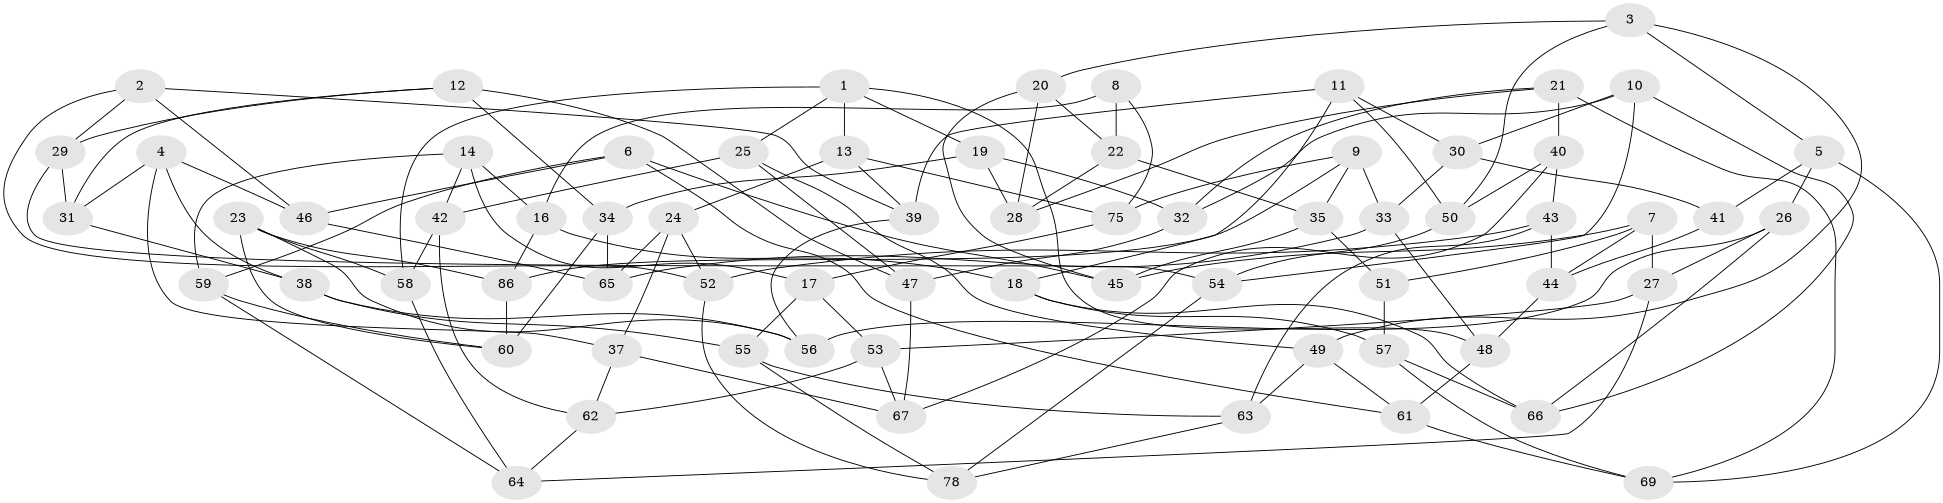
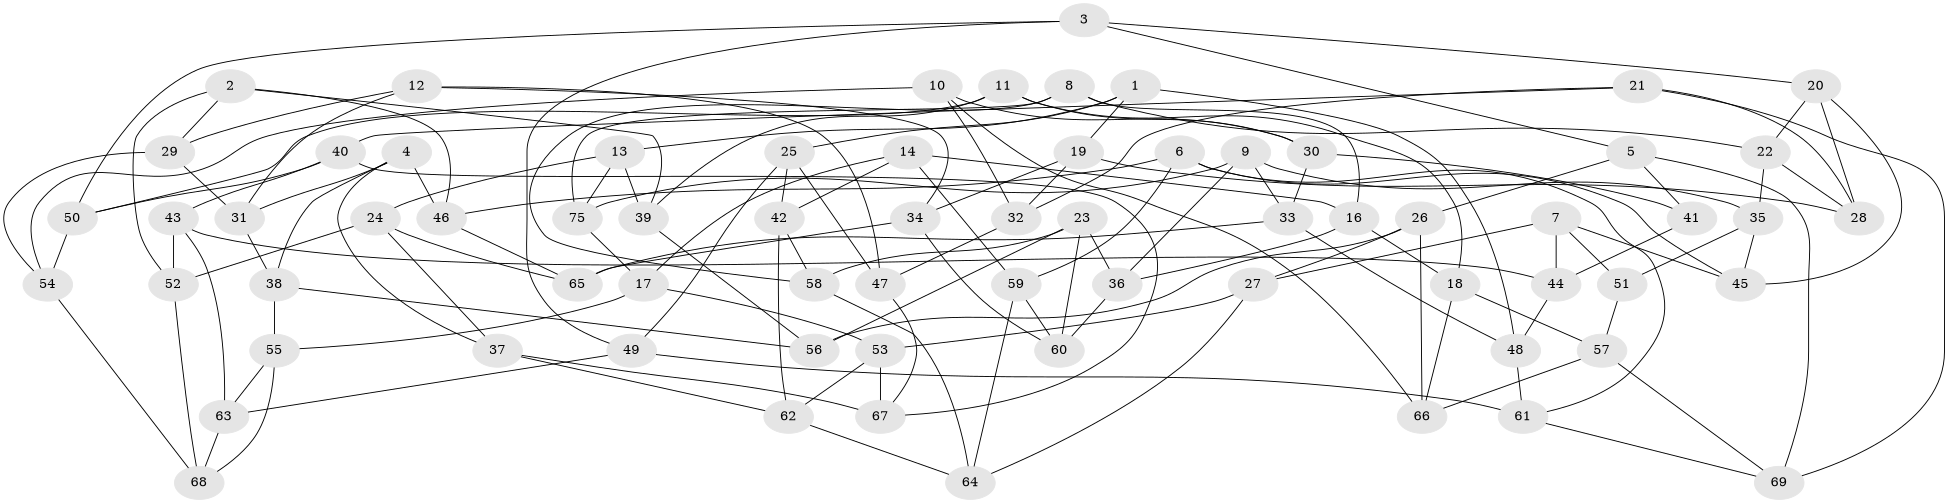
edge "1" -- "58": now "8" -- "58"
node "86": label "86" -> "36"
node "78": label "78" -> "68"
